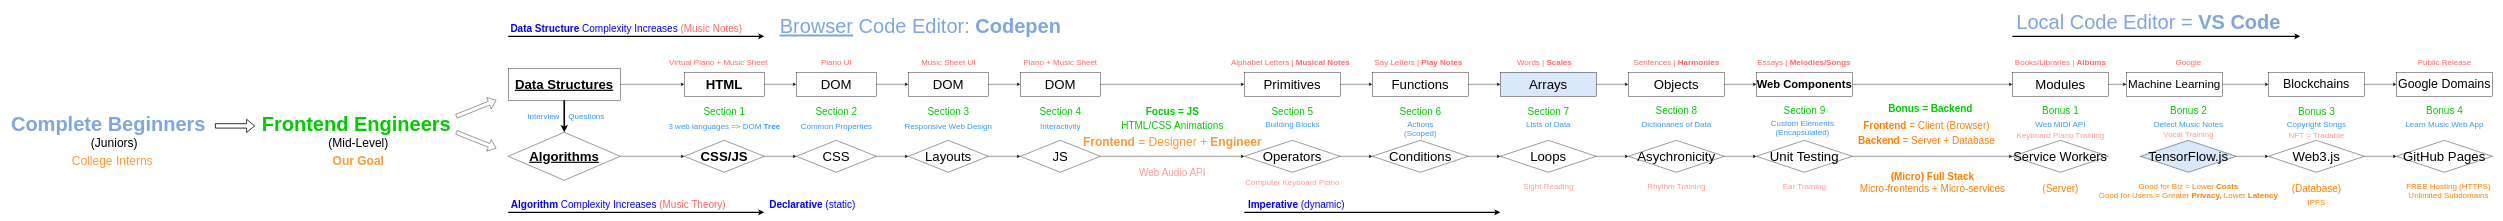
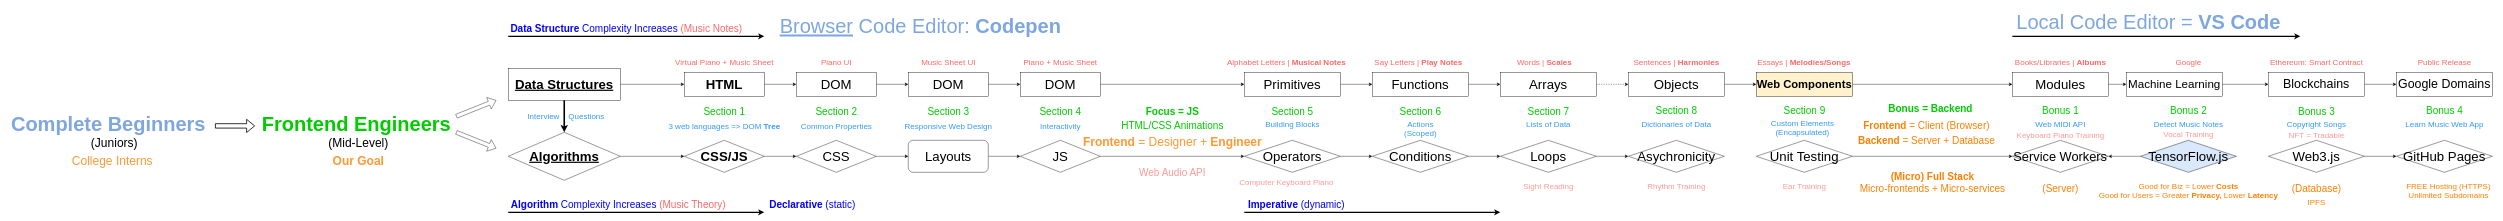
node "Virtual Piano + Music Sheet": moved (718, 62) -> (724, 62)
node "Alphabet Letters | Musical Notes": moved (1290, 62) -> (1286, 62)
node "Ethereum: Smart Contract": added
node "Arrays": fillcolor #dae8fc -> #ffffff
edge "Arrays" -> "Objects": style solid -> dashed
node "Web Components": fillcolor #ffffff -> #fff2cc
node "Layouts": shape diamond -> rounded rectangle
edge "Asychronicity" -> "Unit Testing": removed
edge "TensorFlow.js" -> "Web3.js": now "TensorFlow.js" -> "Service Workers"
node "Computer Keyboard Piano": moved (1292, 182) -> (1286, 182)
